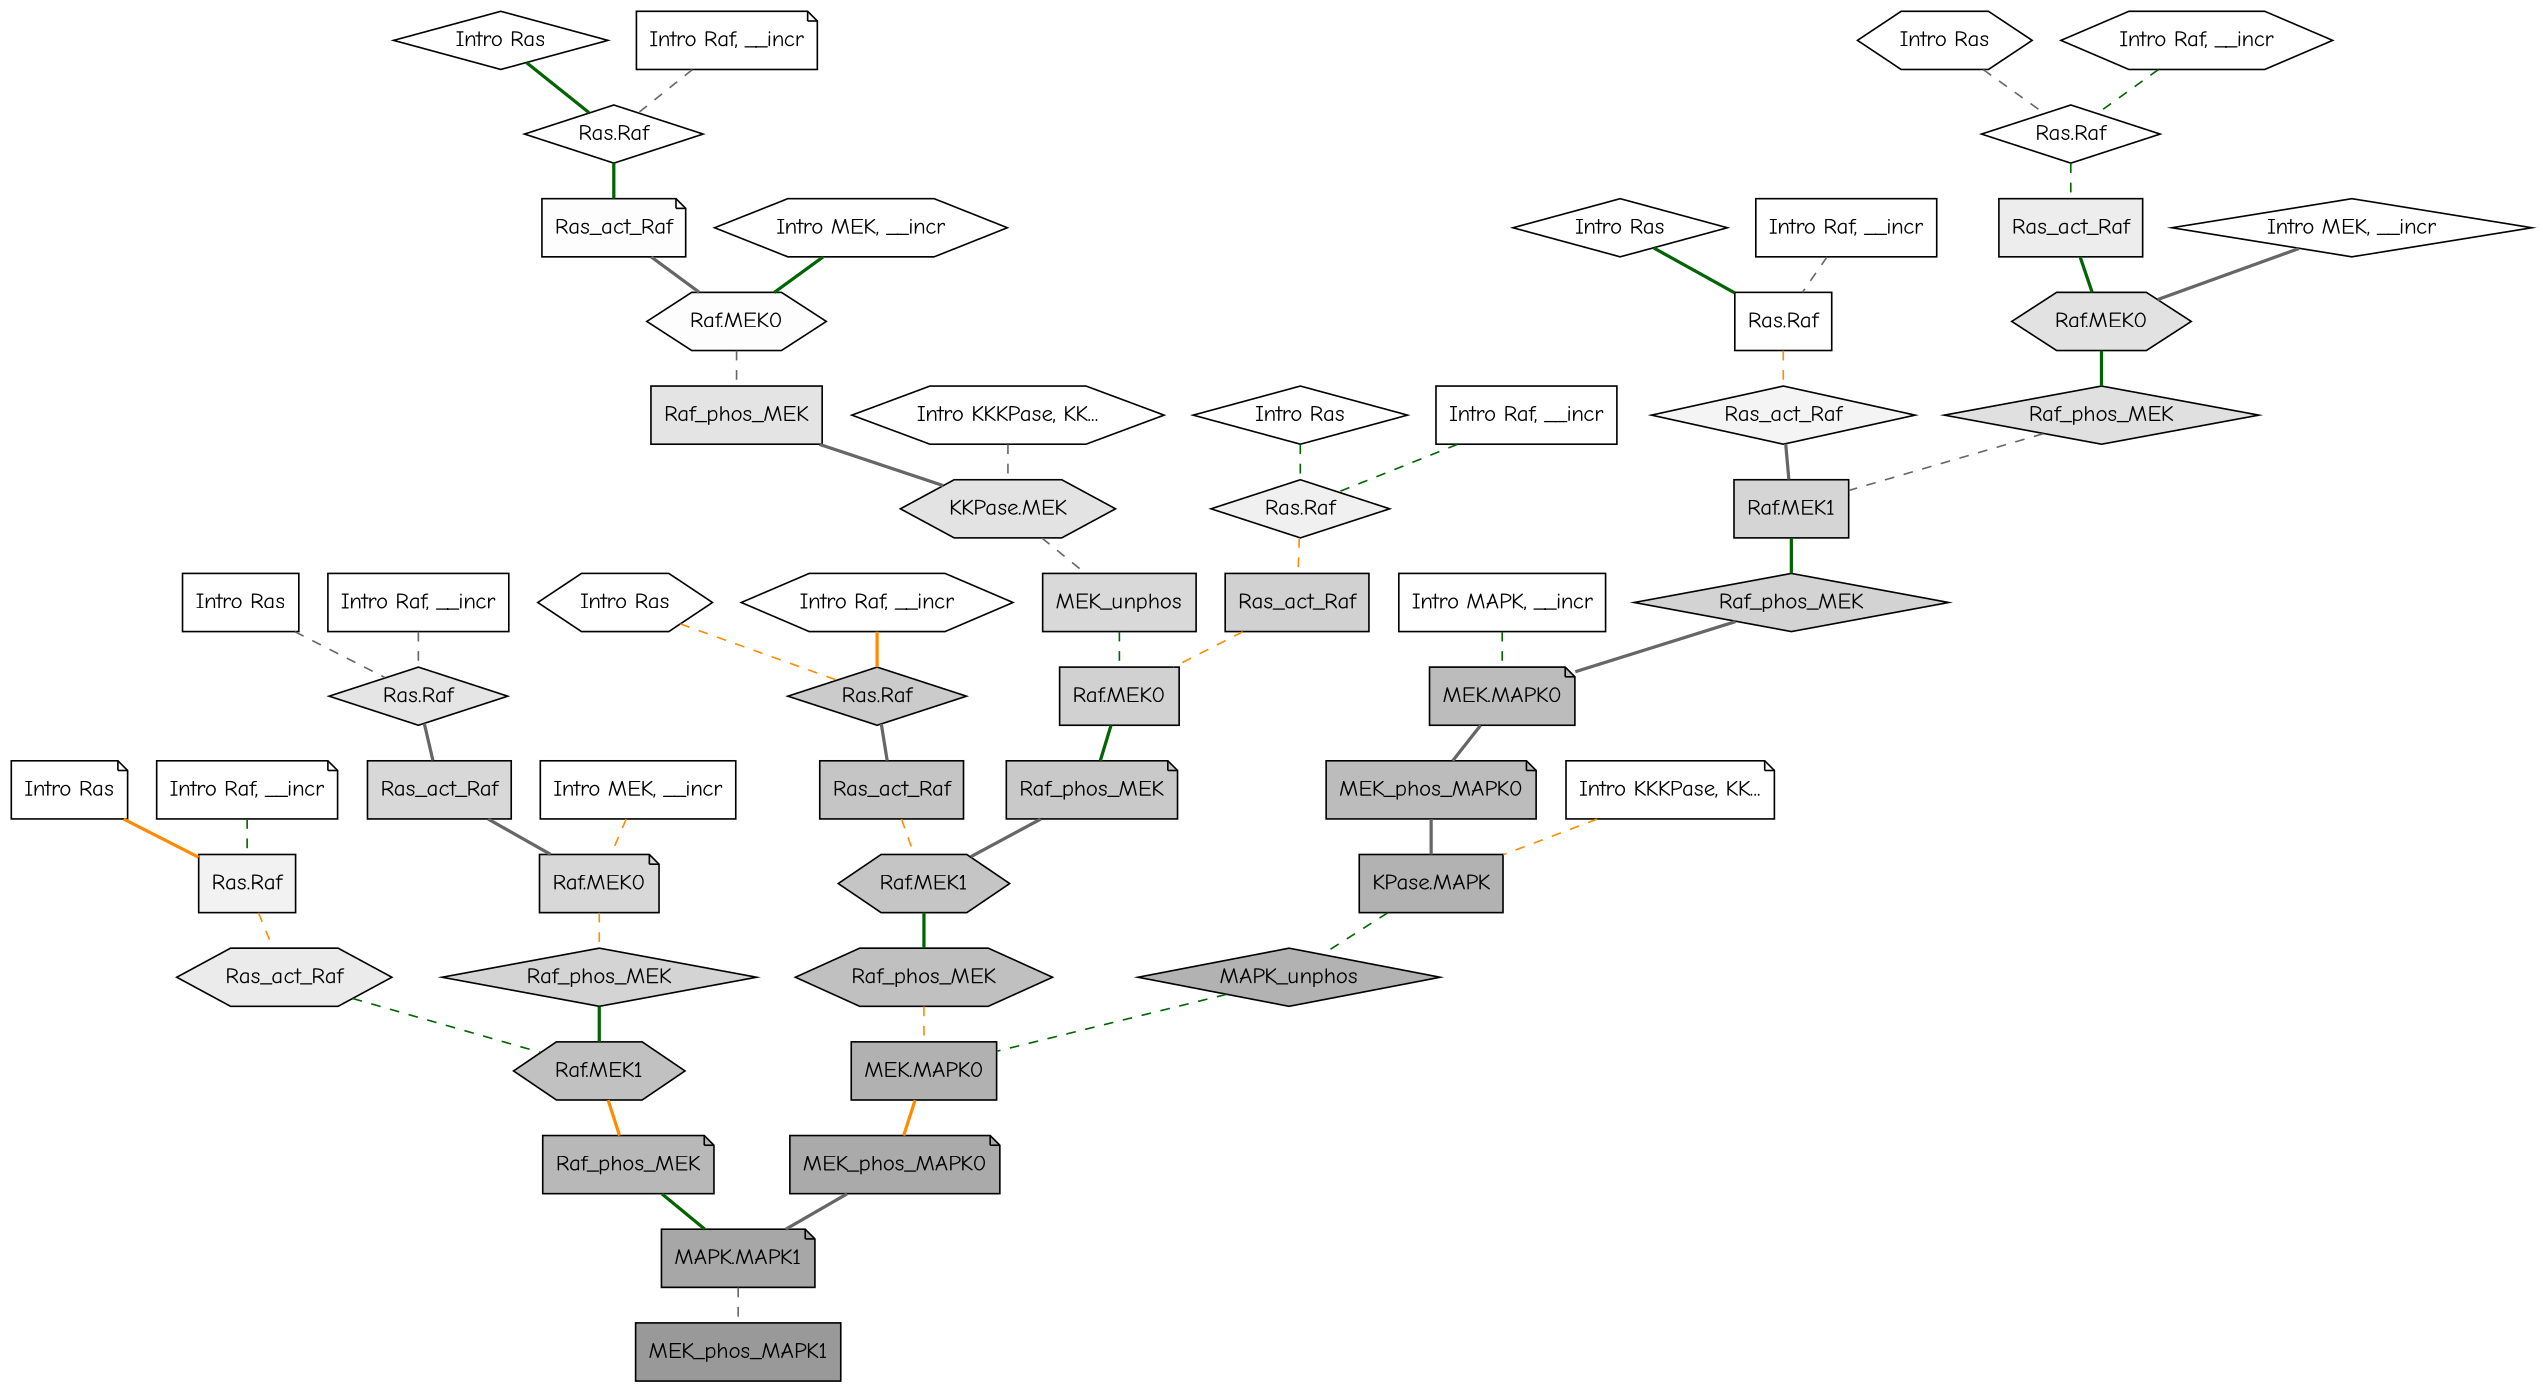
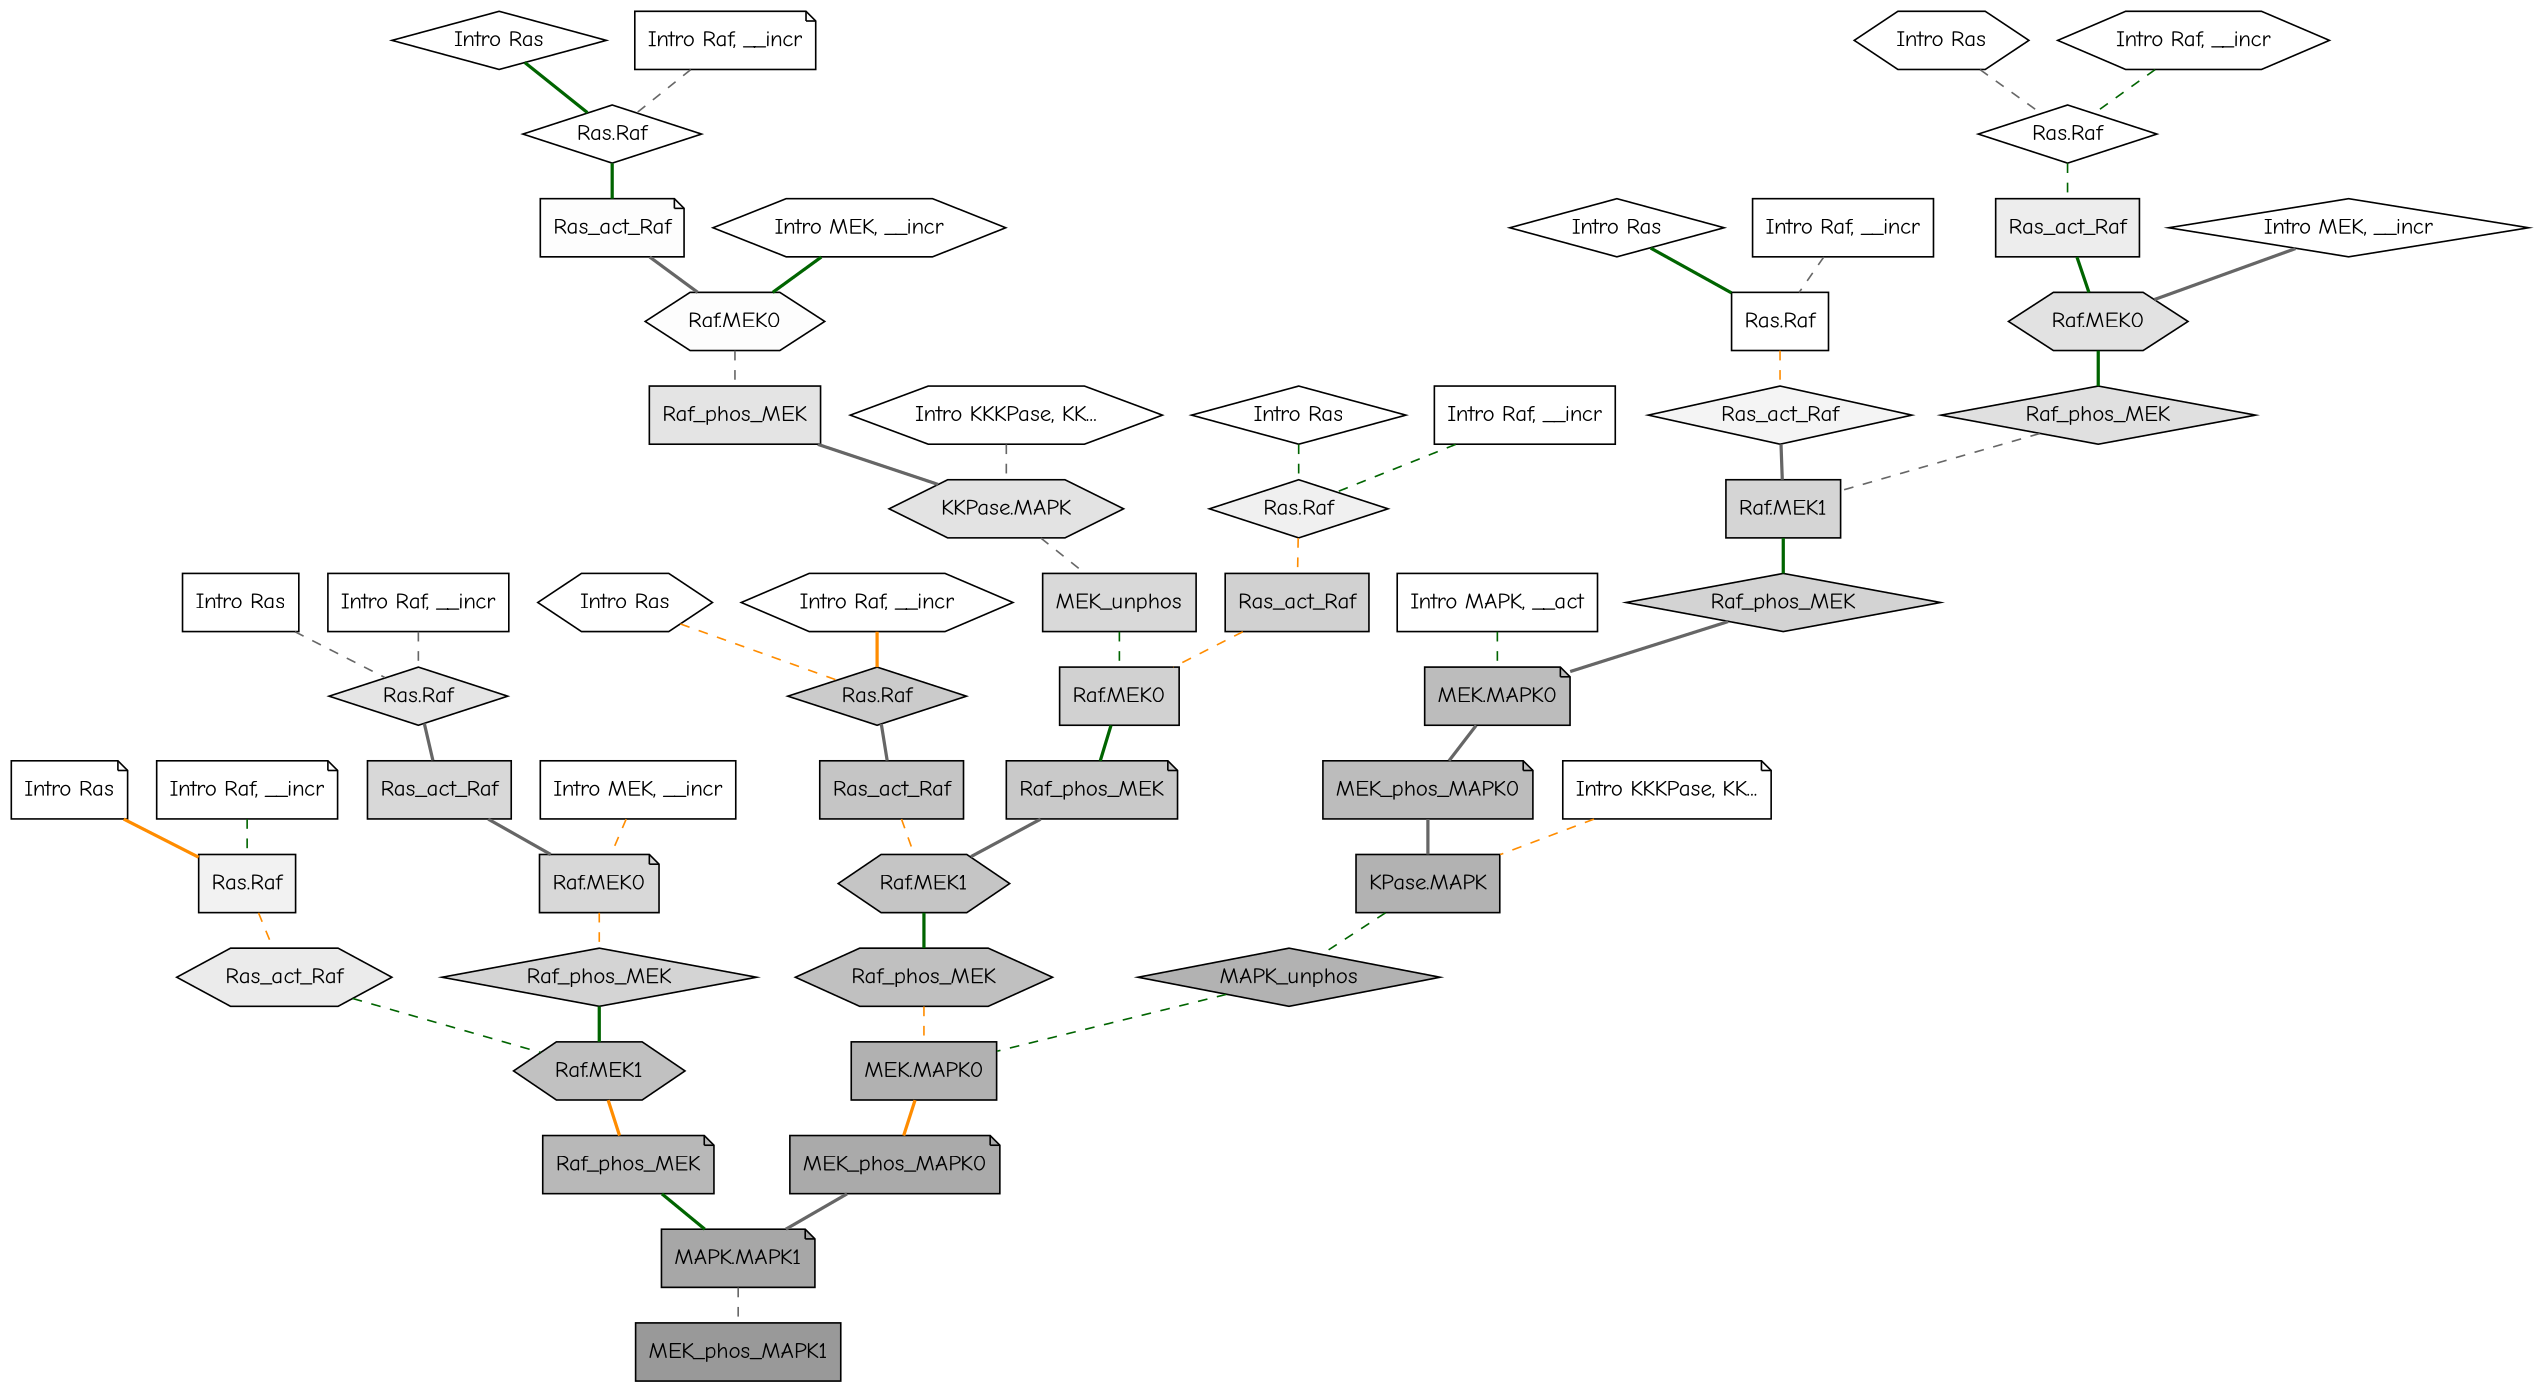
node "KKPase.MEK": label "KKPase.MEK" -> "KKPase.MAPK"
node "Intro MAPK, __incr": label "Intro MAPK, __incr" -> "Intro MAPK, __act"
